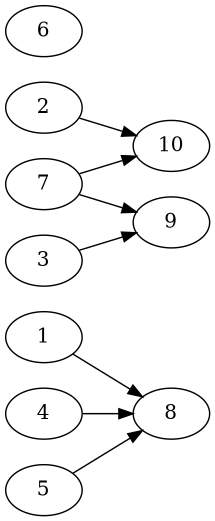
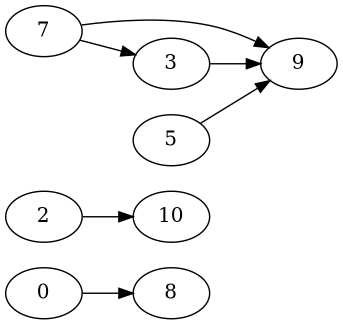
node "6": removed
edge "7" -> "10": now "7" -> "3"
node "1": label "1" -> "0"
node "4": removed
edge "5" -> "8": now "5" -> "9"
